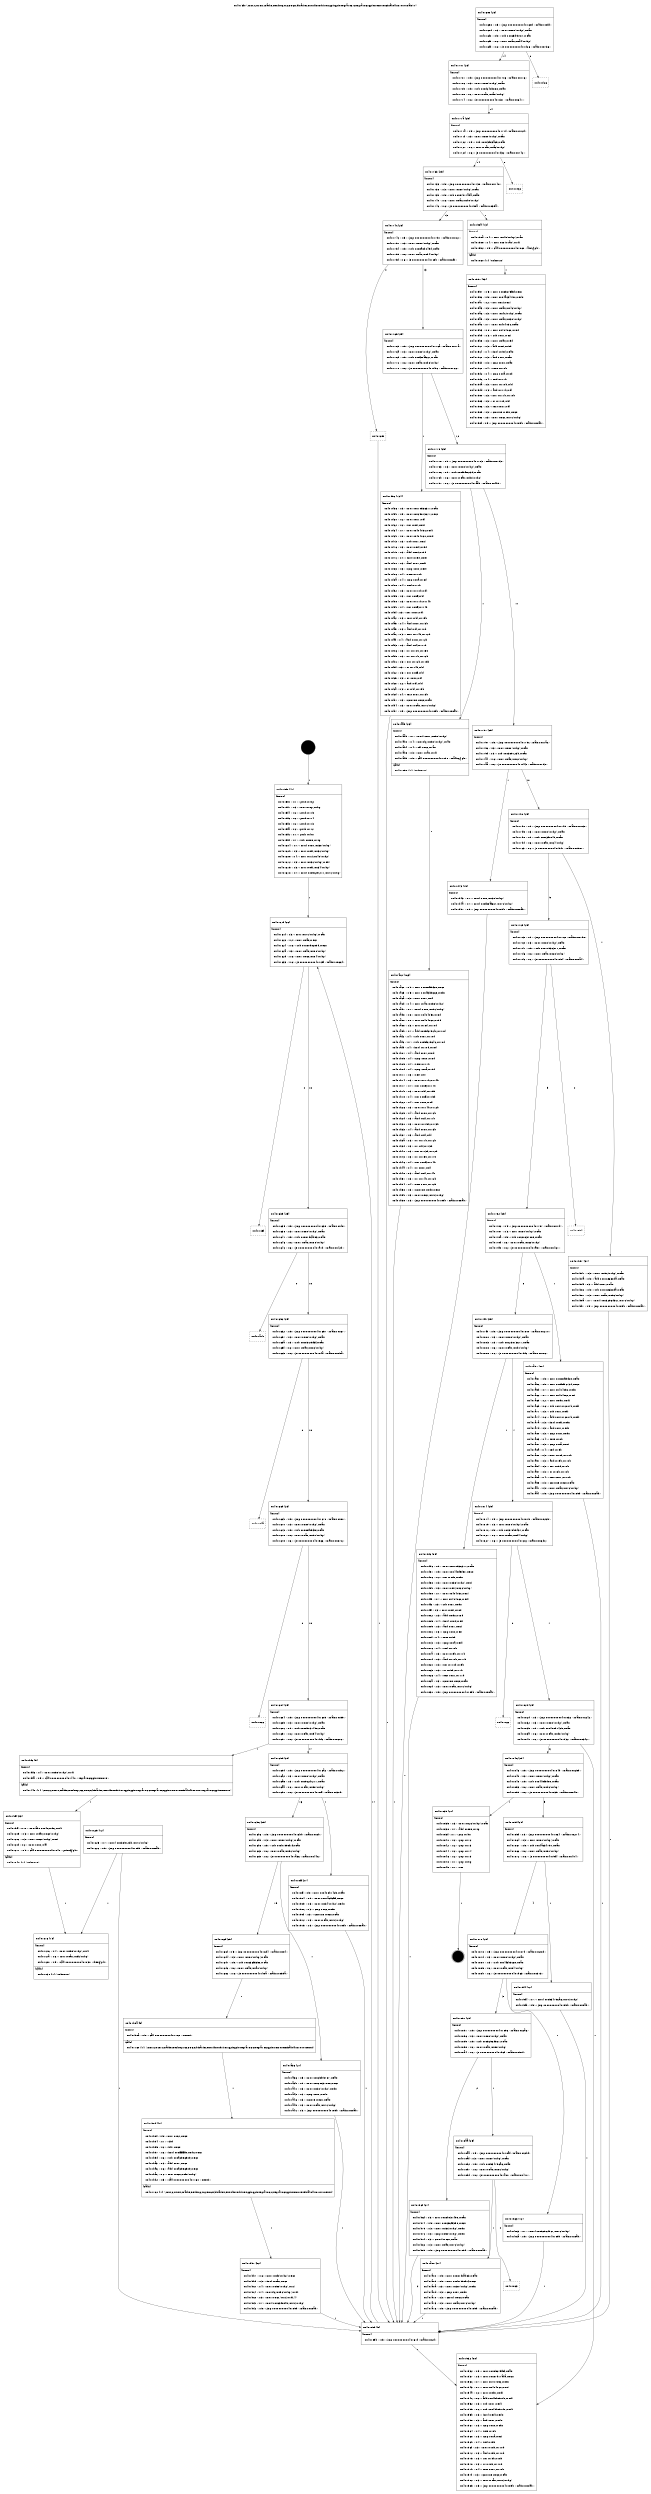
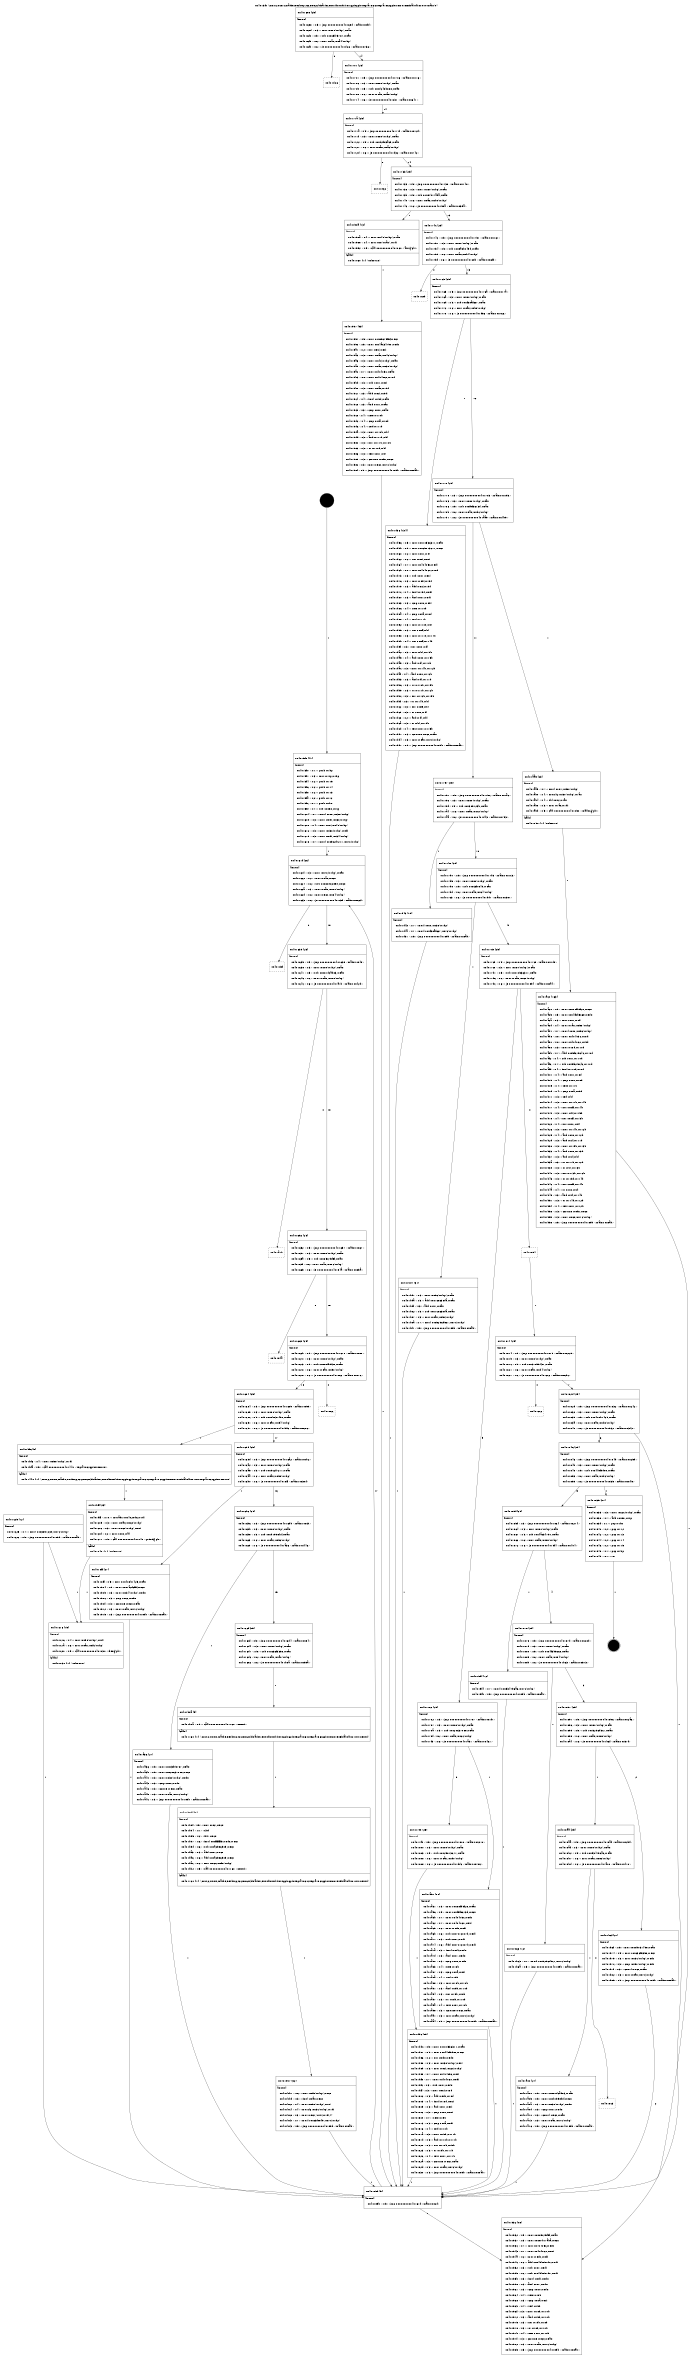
edge "0x401ceb" -> "0x401e9b [5]": now "0x401997 [93]" -> "0x401e9b [5]"
edge "0x4017fb [25]" -> "0x401814 [25]": now "0x401e94" -> "0x401814 [25]"
